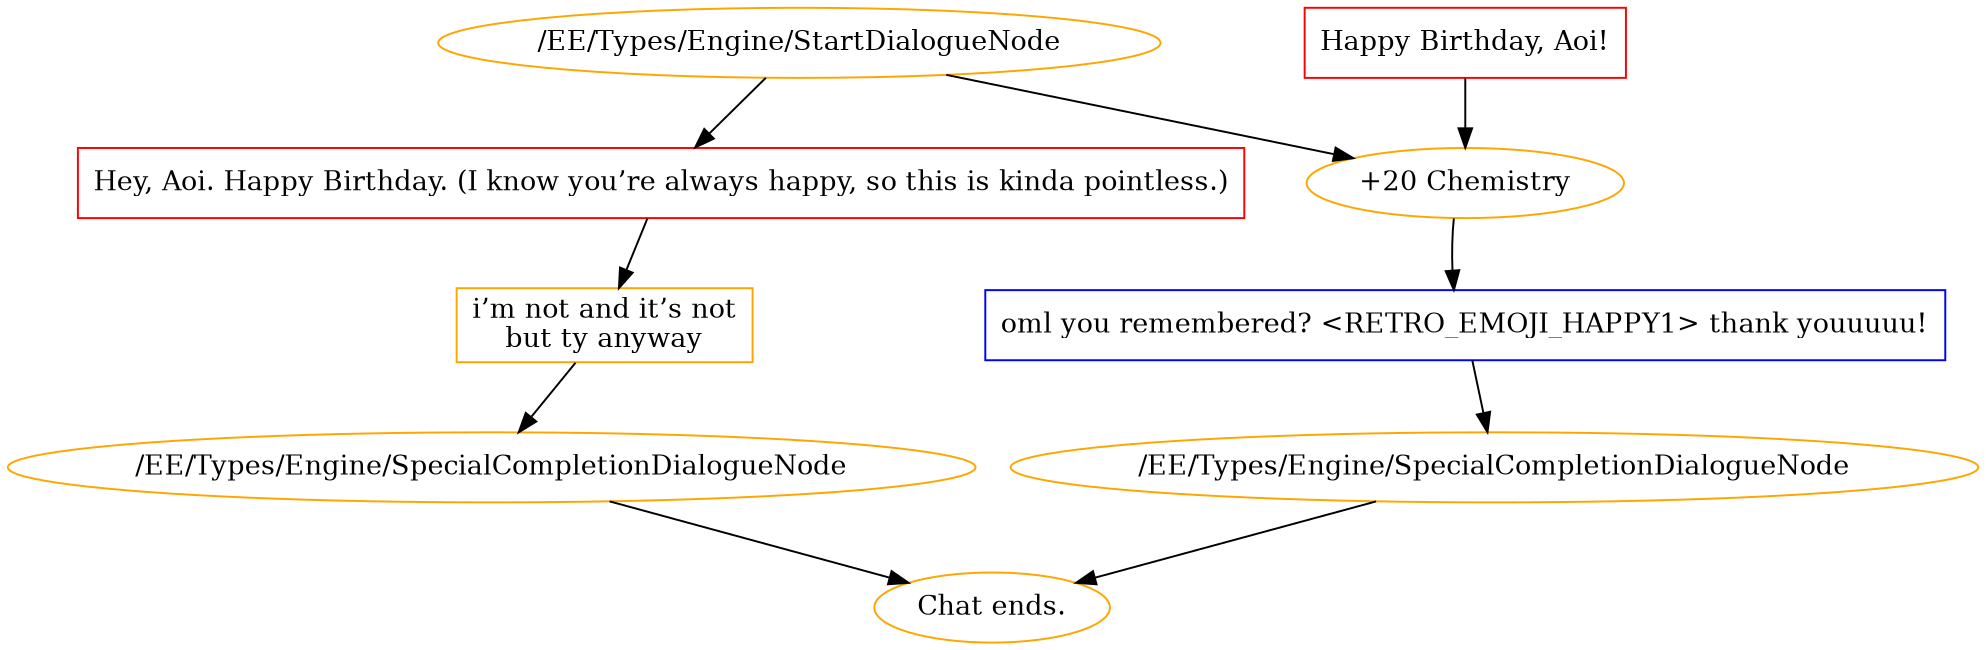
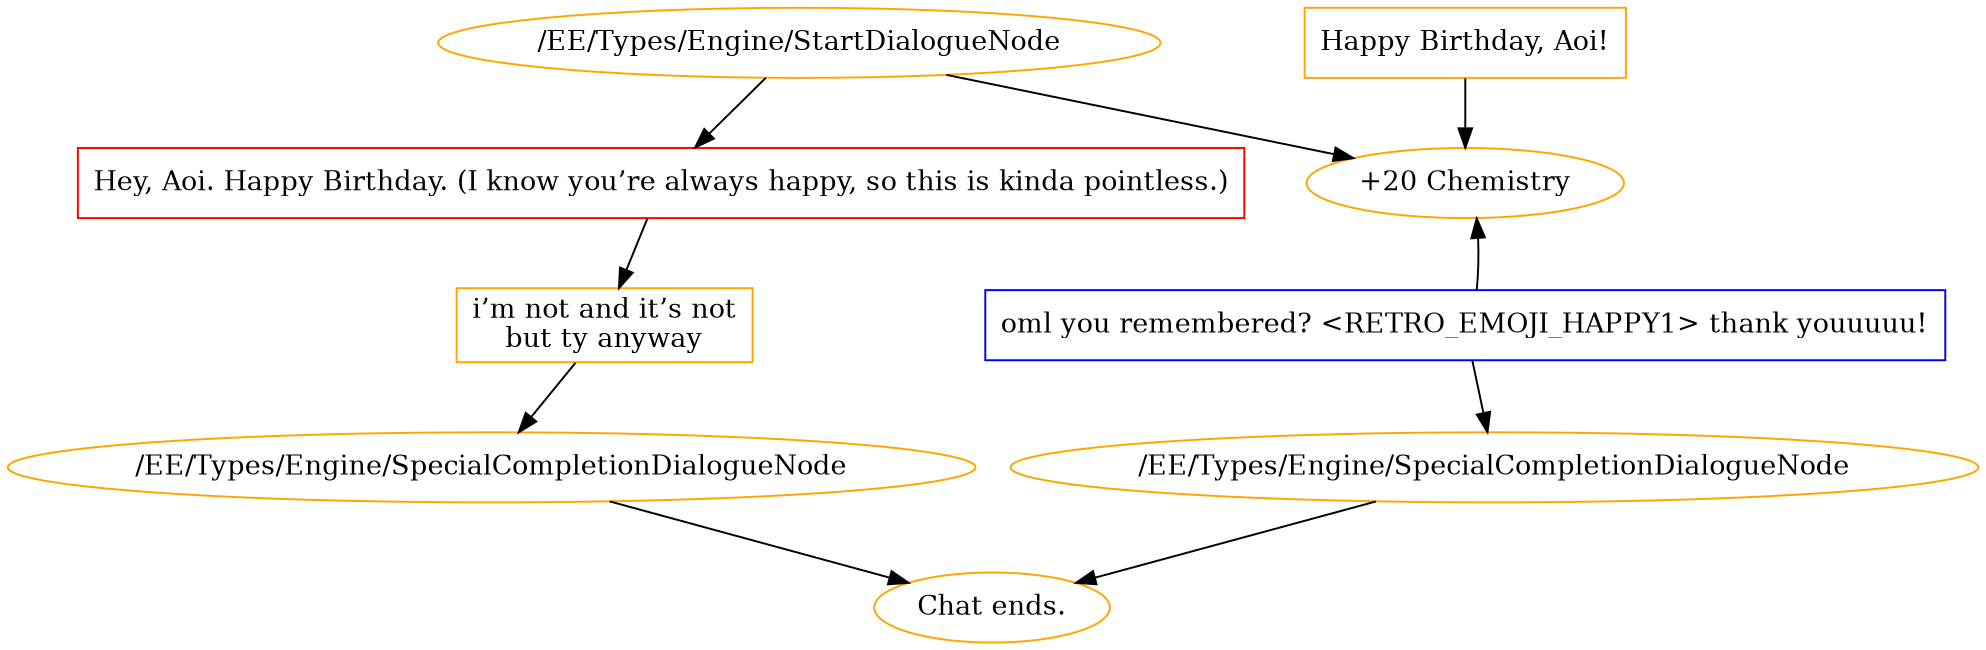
node "Happy Birthday, Aoi!": color red -> orange
edge "+20 Chemistry" -> "oml you remembered? <RETRO_EMOJI_HAPPY1> thank youuuuu!": reversed
